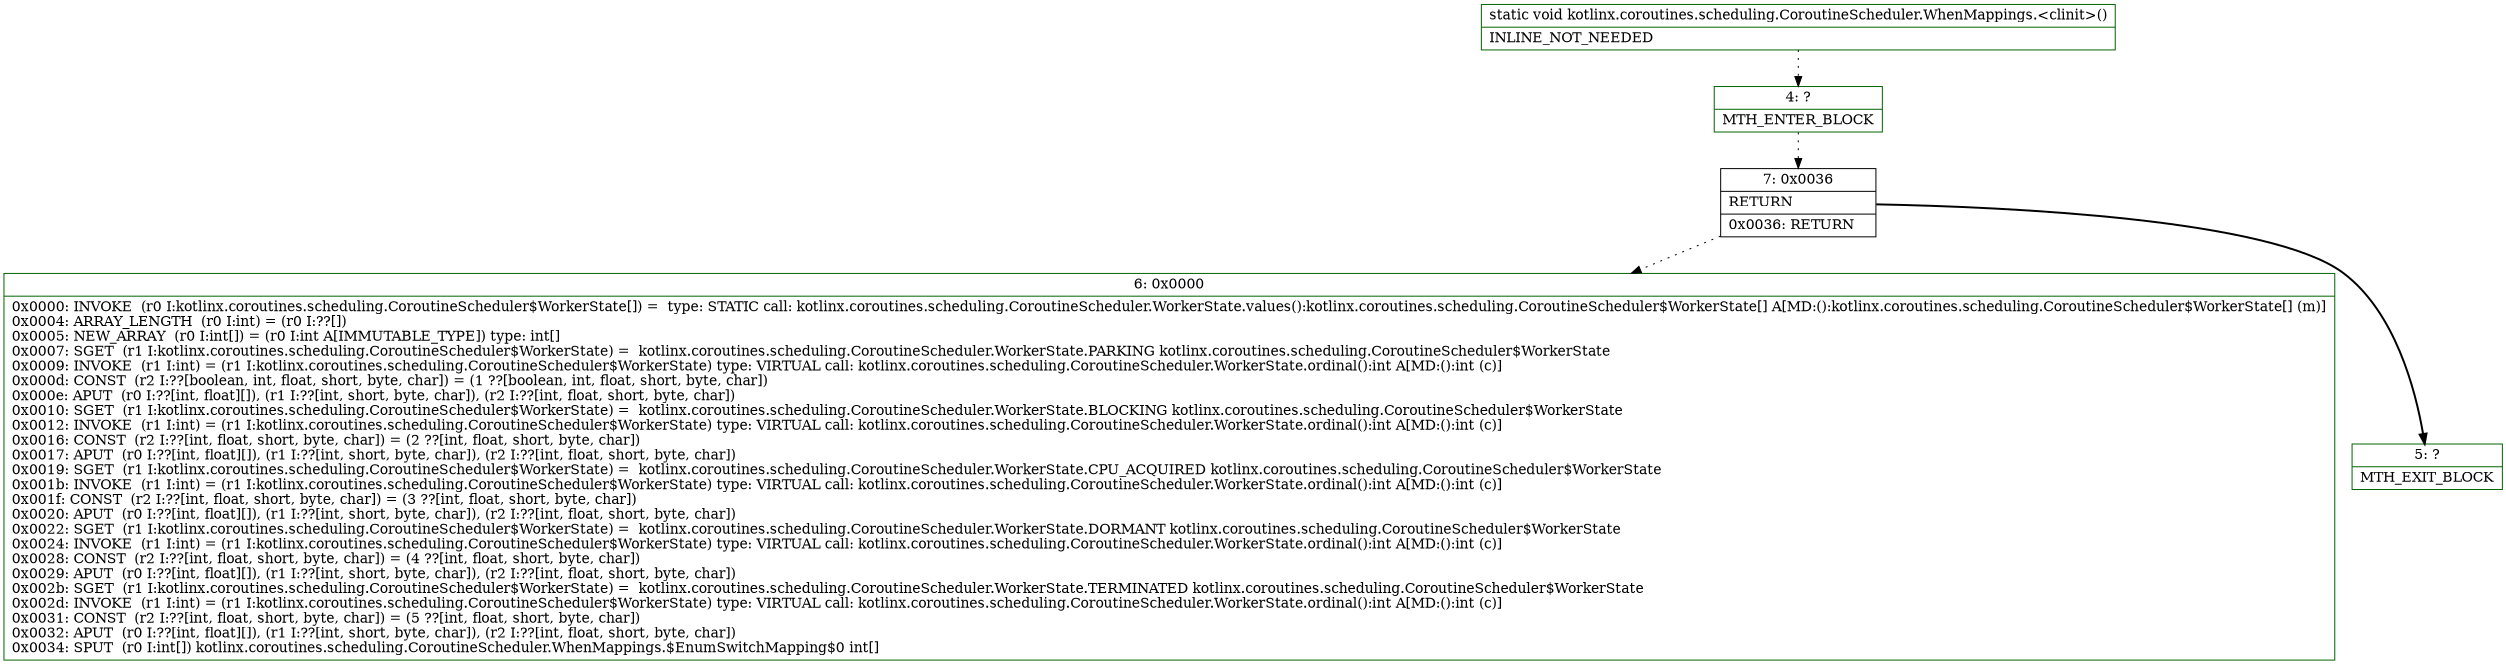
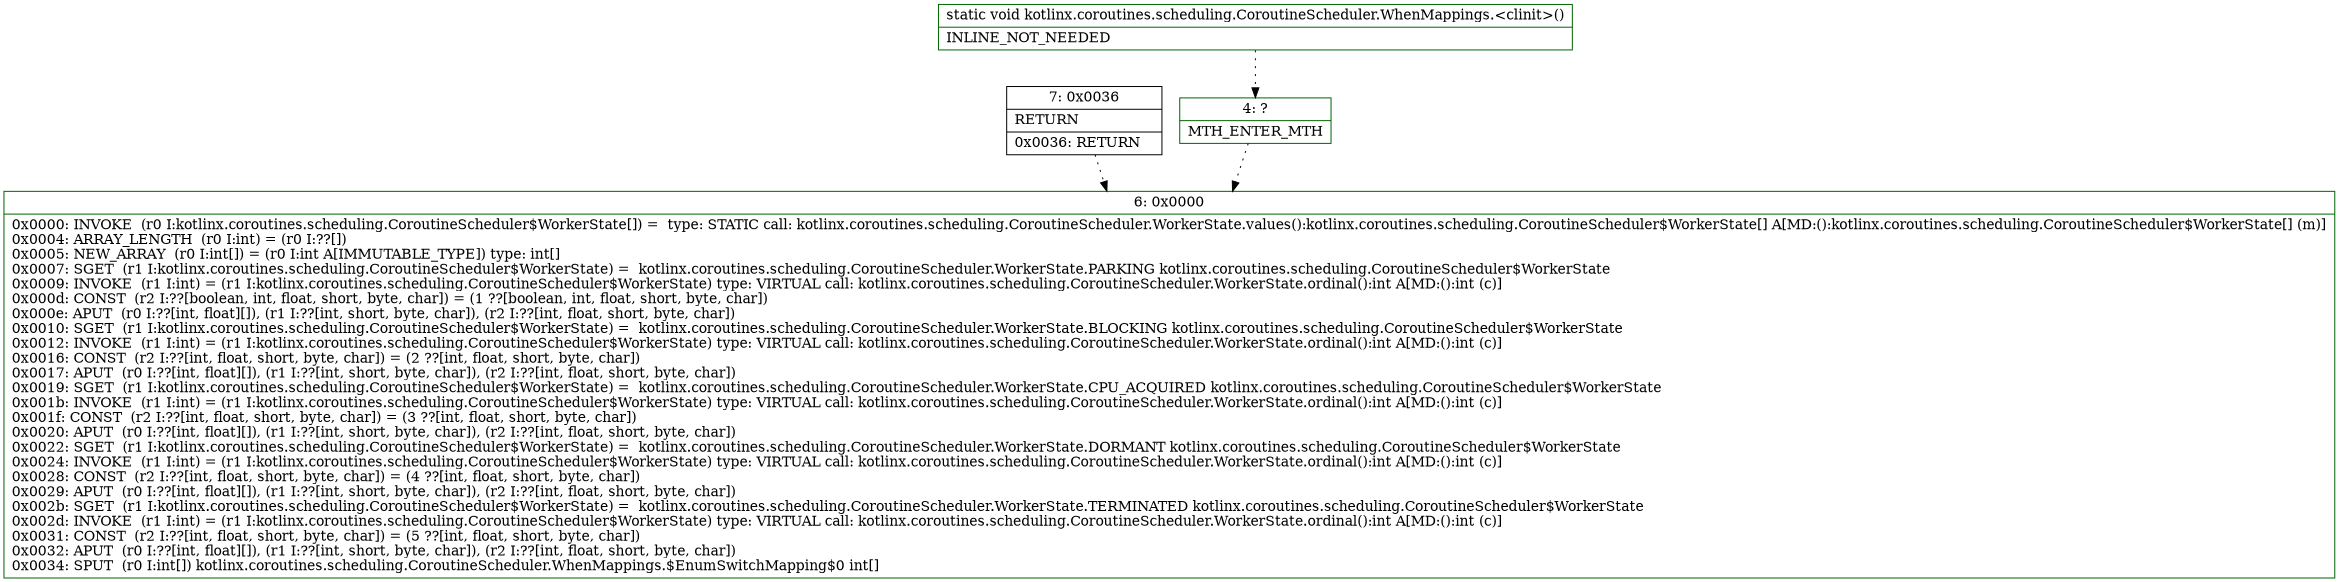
node "4: ?": text "MTH_ENTER_BLOCK" -> "MTH_ENTER_MTH"
edge "4: ?" -> "7: 0x0036": now "4: ?" -> "6: 0x0000"
node "5: ?": removed
